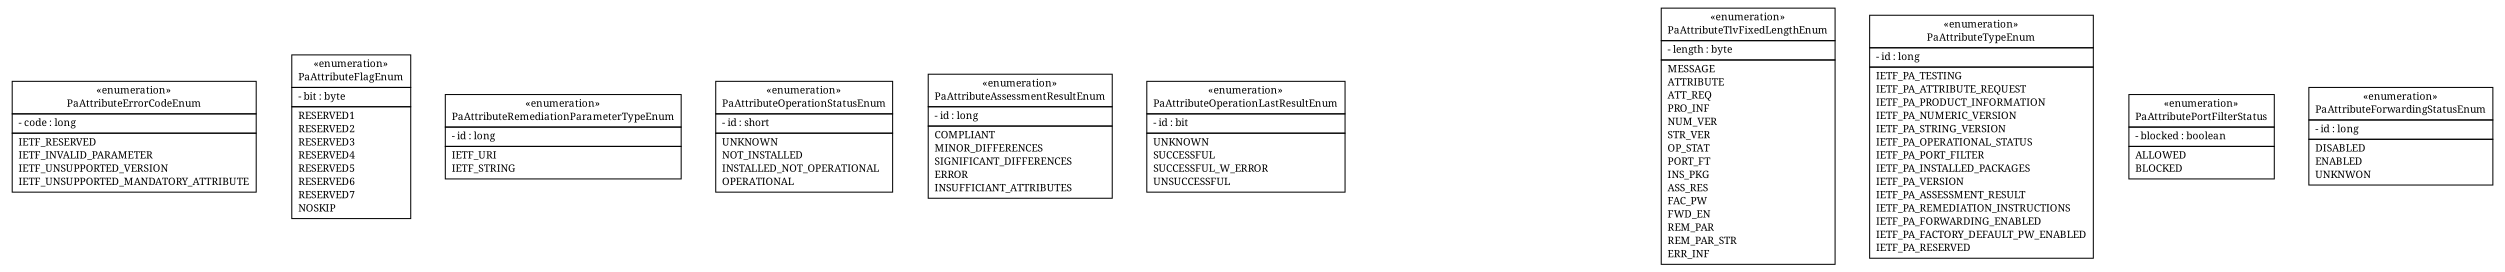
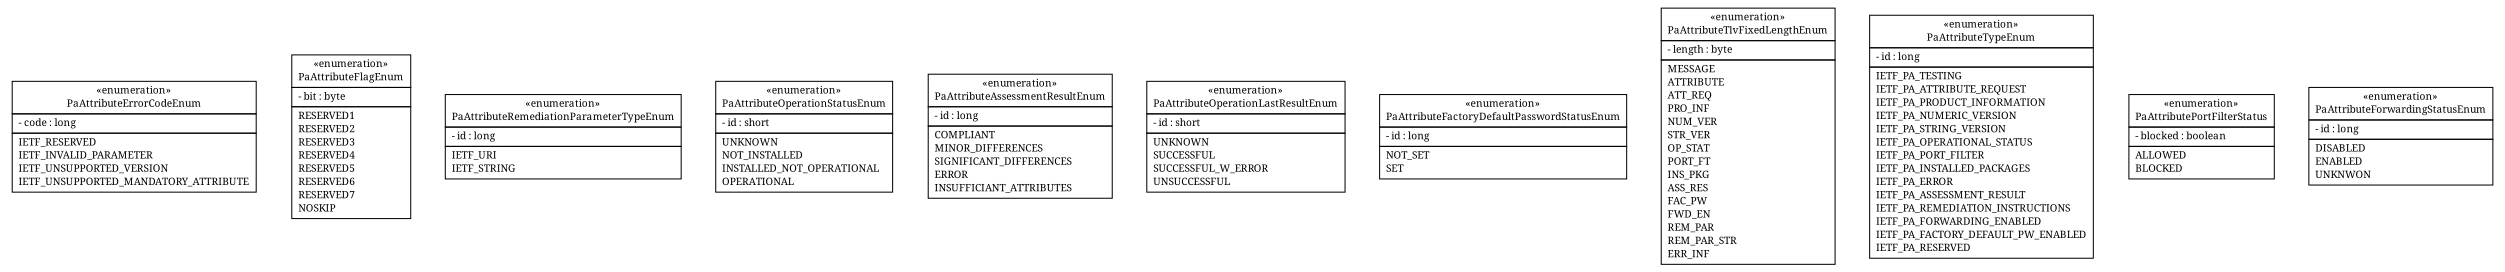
node "PaAttributeOperationLastResultEnum": text "- id : bit" -> "- id : short"
node "PaAttributeFactoryDefaultPasswordStatusEnum": added
node "PaAttributeTypeEnum": text "IETF_PA_VERSION" -> "IETF_PA_ERROR"
